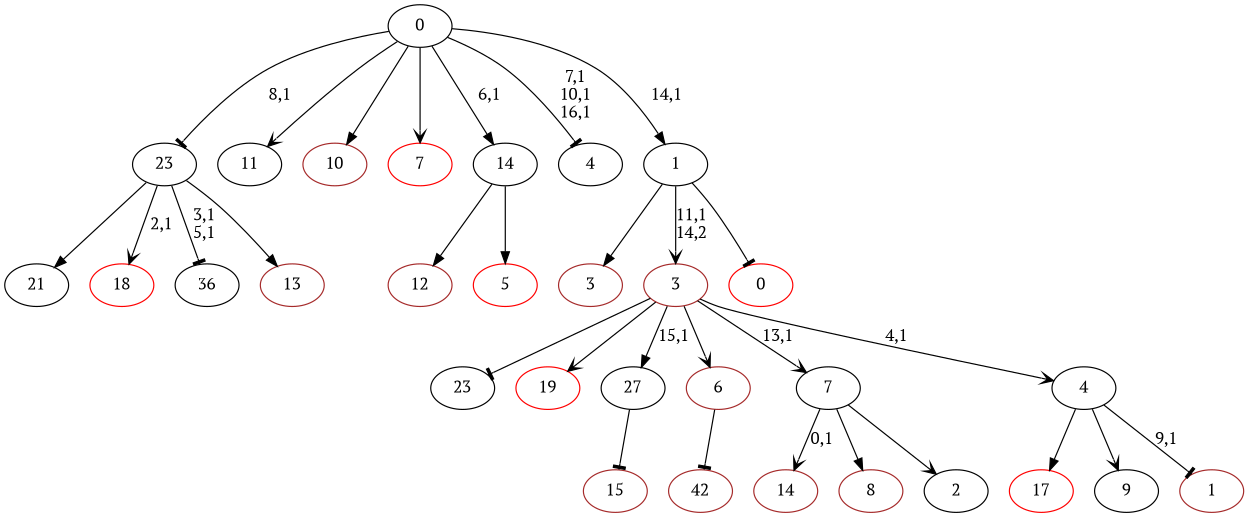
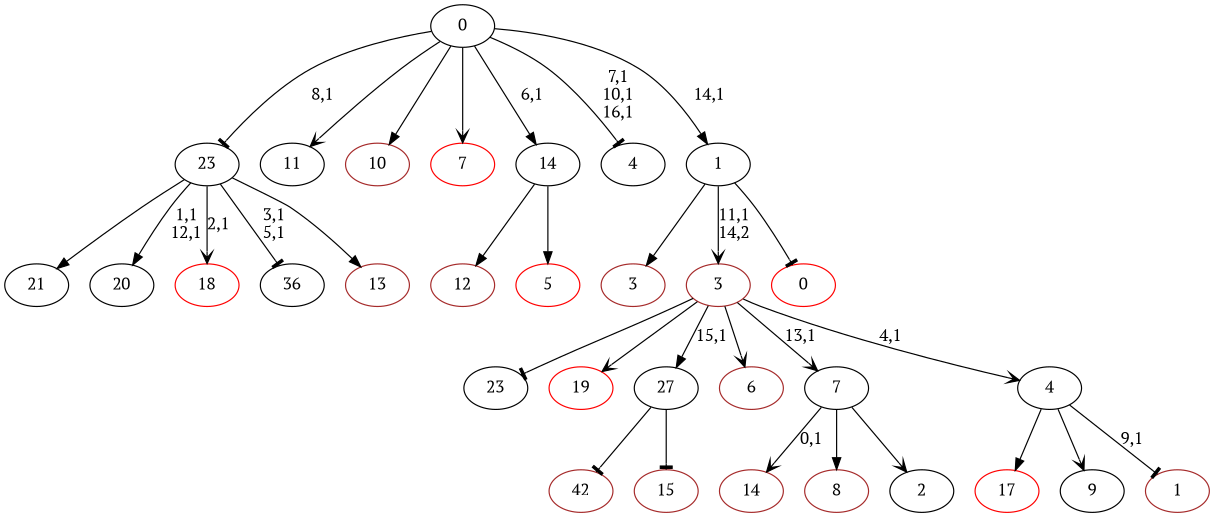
node "20": added
edge "6" -> "42": now "27" -> "42"
